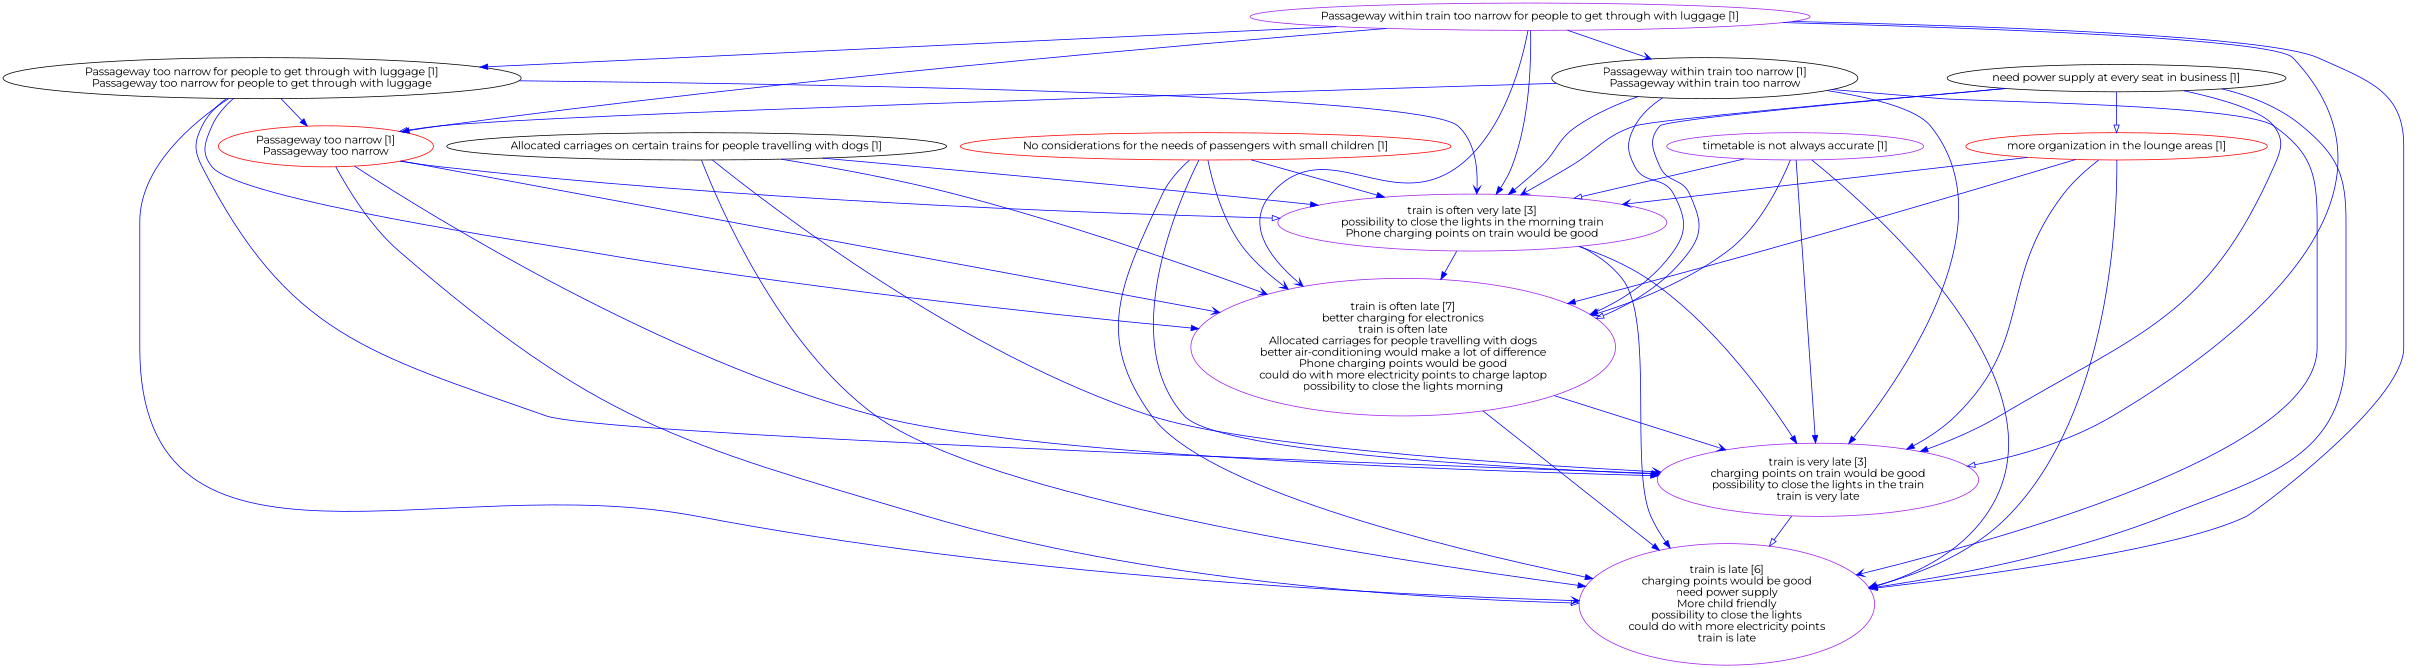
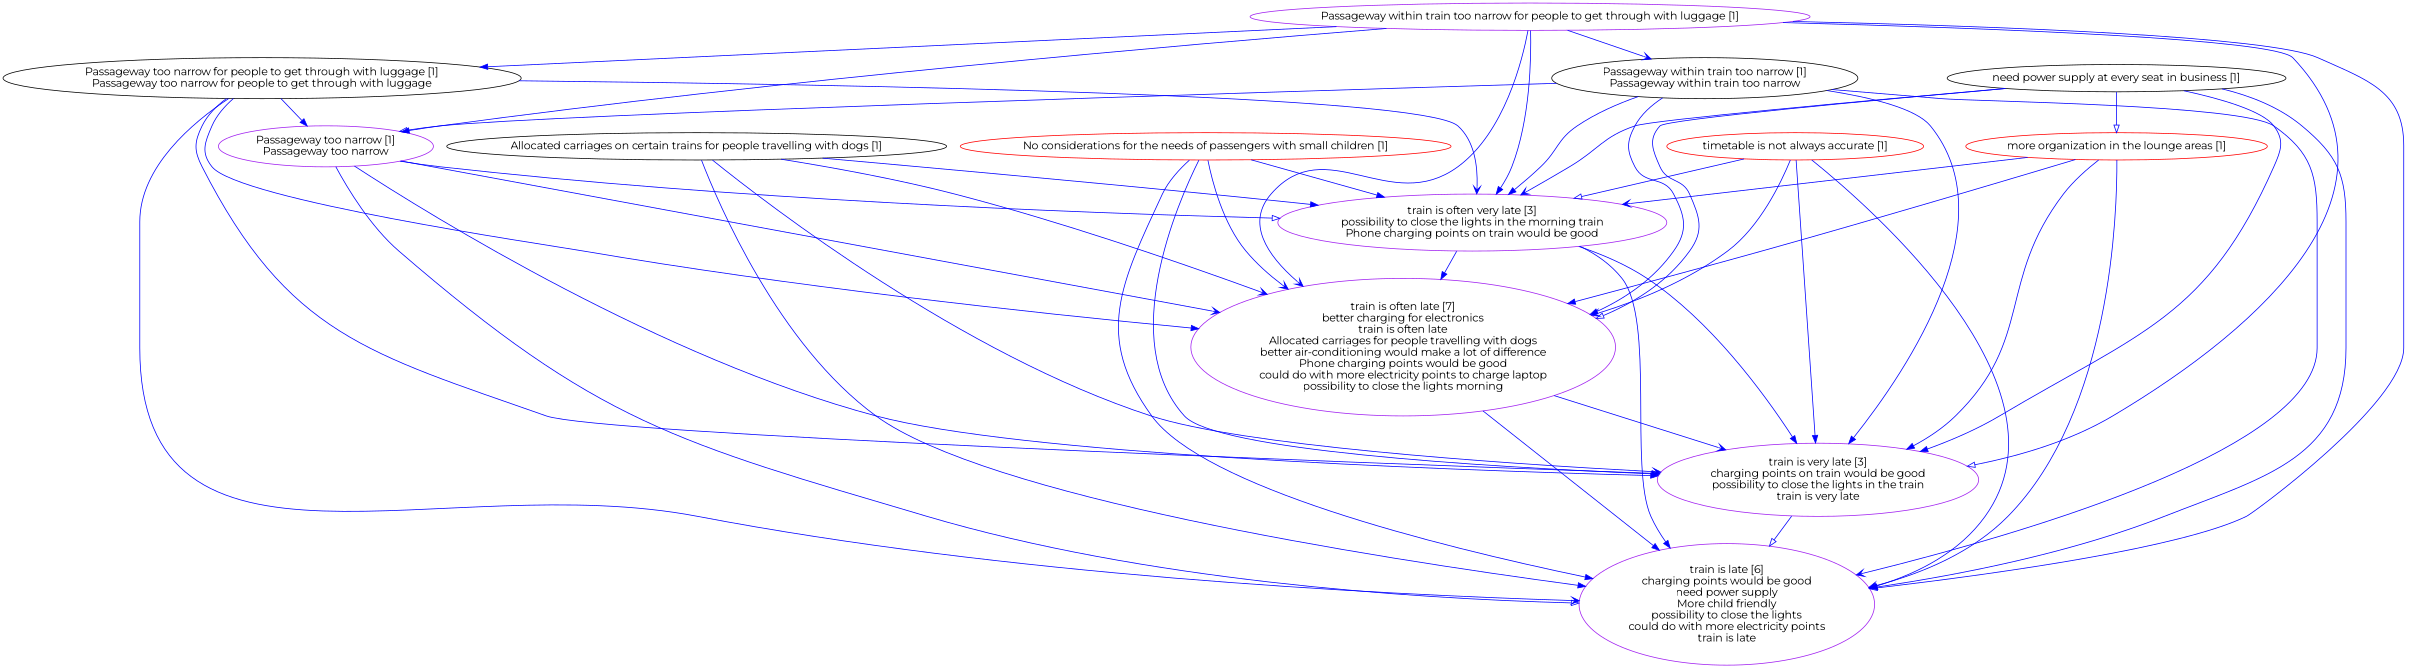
node "Passageway too narrow [1] Passageway too narrow": color red -> purple
node "timetable is not always accurate [1]": color purple -> red
